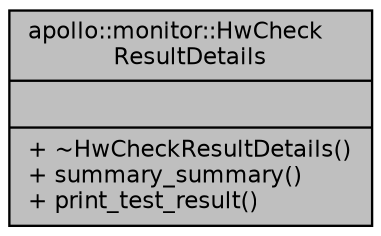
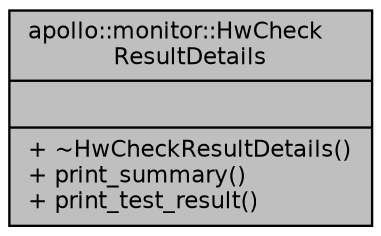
node "apollo::monitor::HwCheck": text "+ summary_summary()" -> "+ print_summary()"
